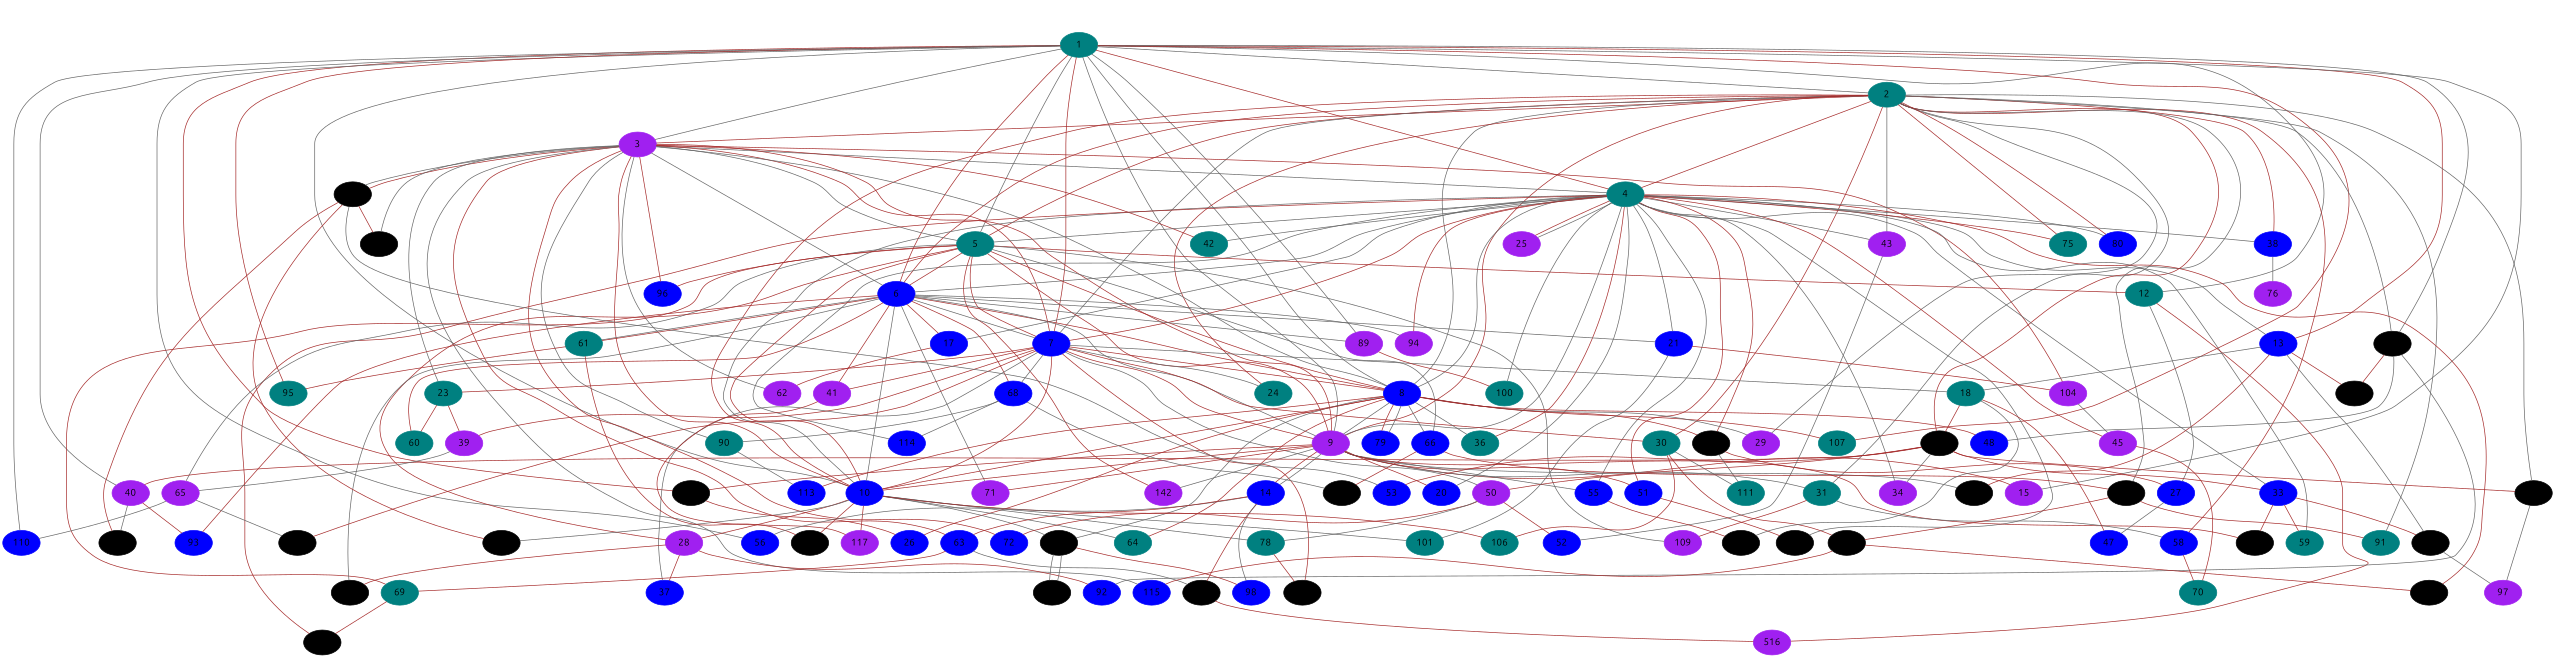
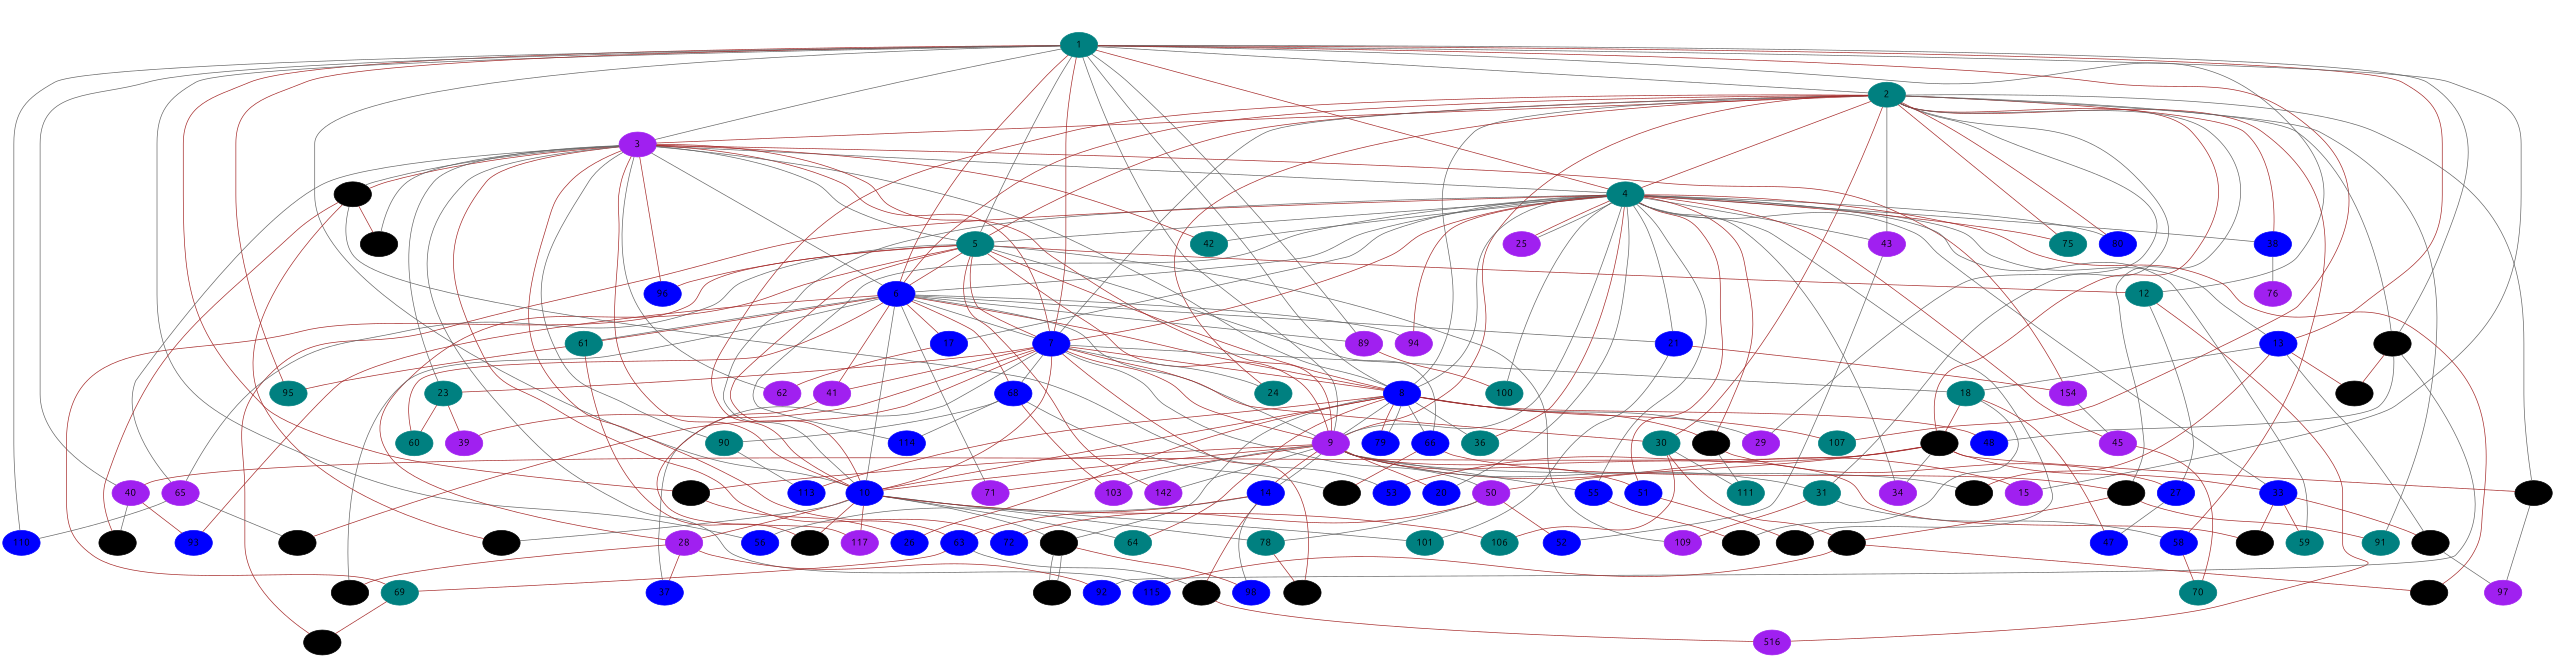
node "104": label "104" -> "154"
edge "39" -- "65": now "3" -- "65"
node "103": added
